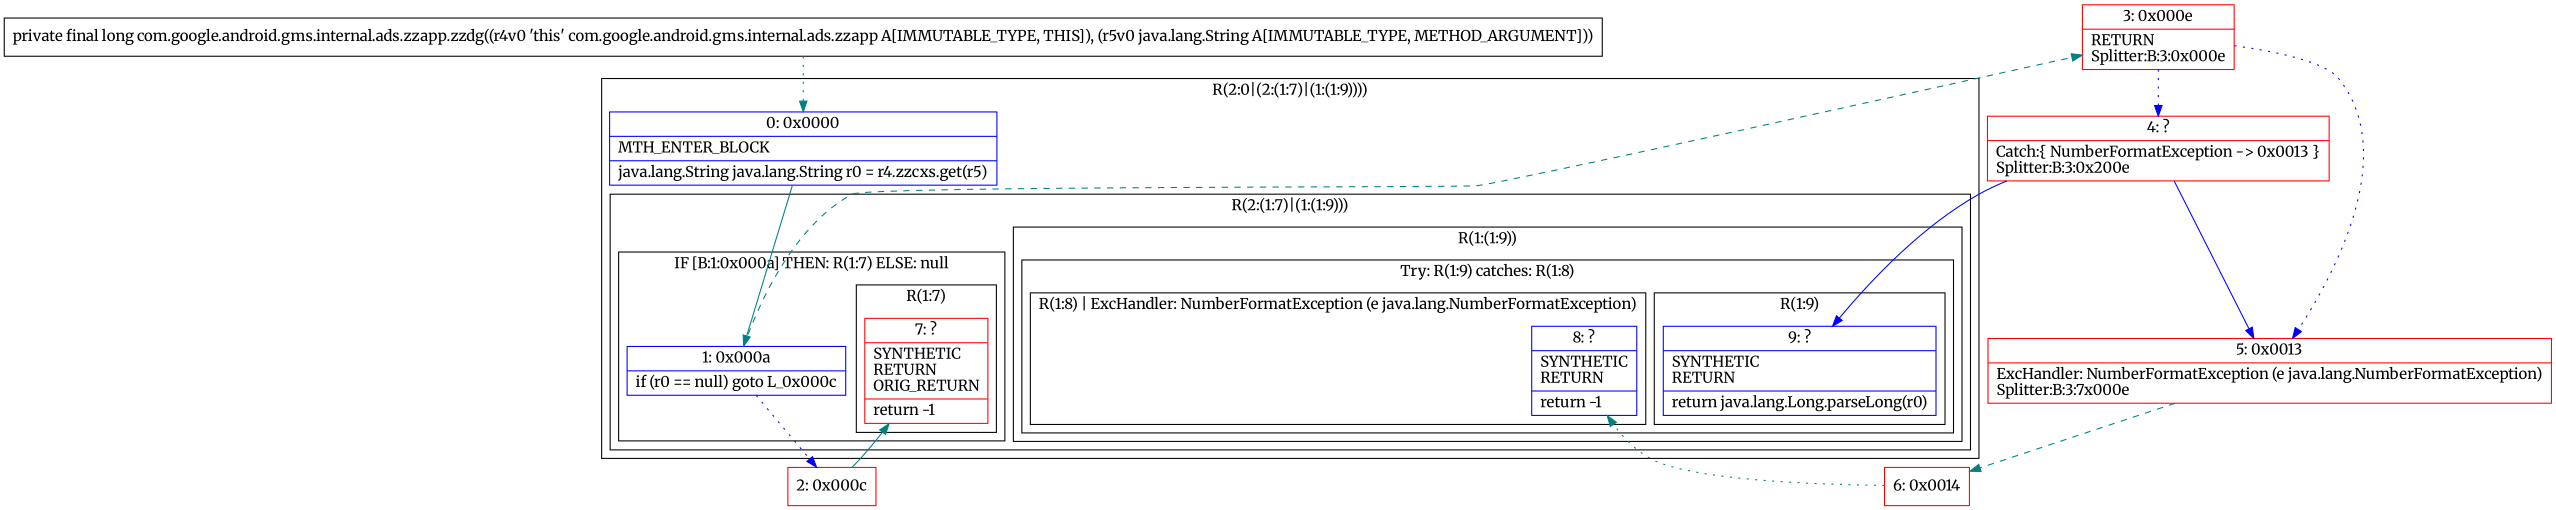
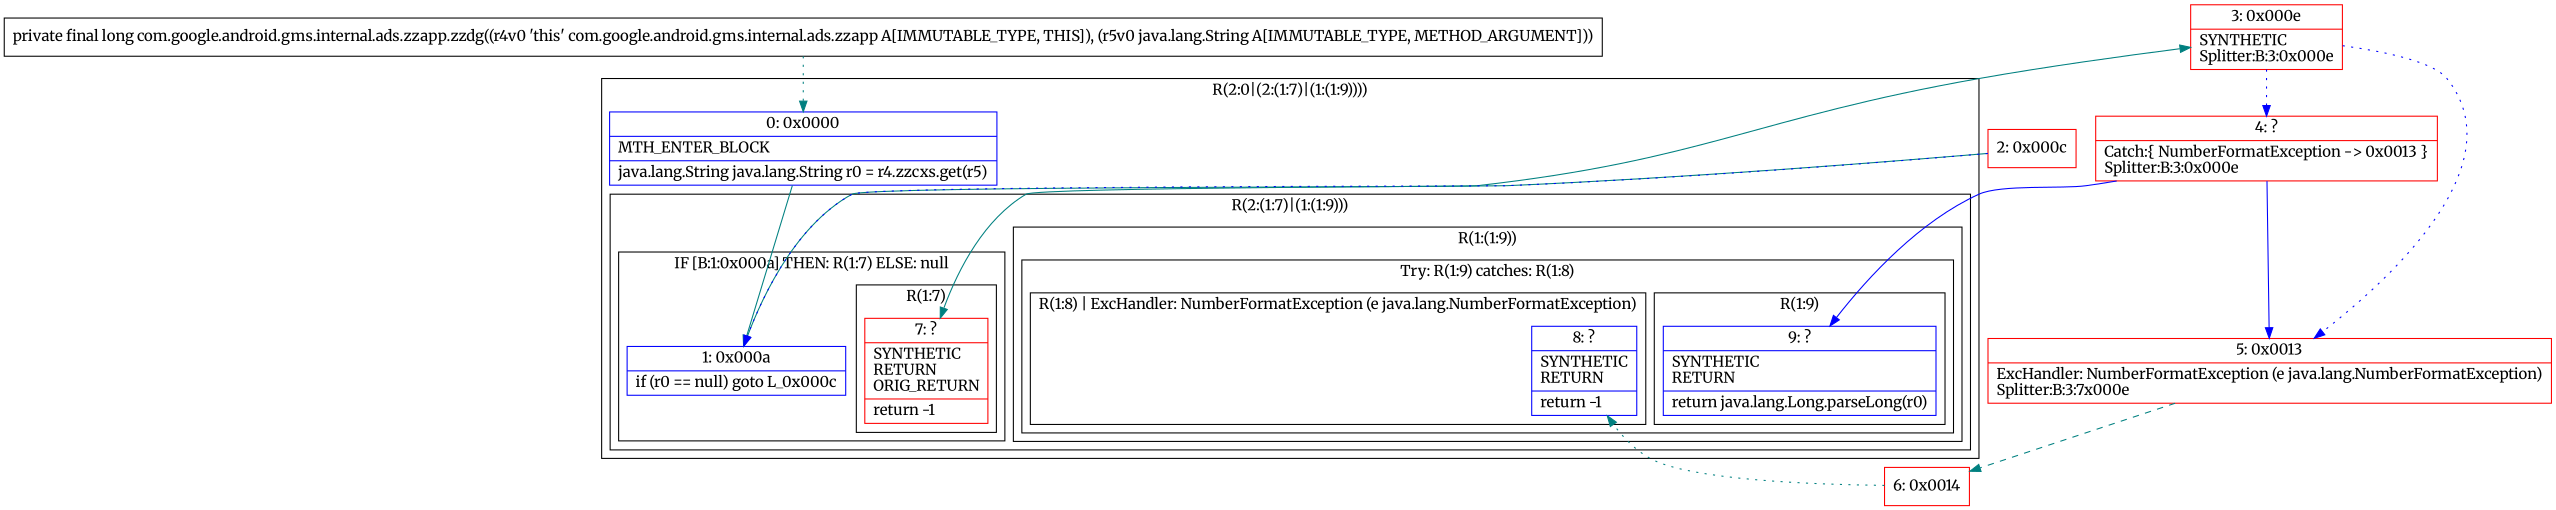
node "3: 0x000e": text "RETURN" -> "SYNTHETIC"
node "4: ?": text "Splitter:B:3:0x200e" -> "Splitter:B:3:0x000e"
edge "1: 0x000a" -> "3: 0x000e": style dashed -> solid
edge "1: 0x000a" -> "2: 0x000c": reversed
